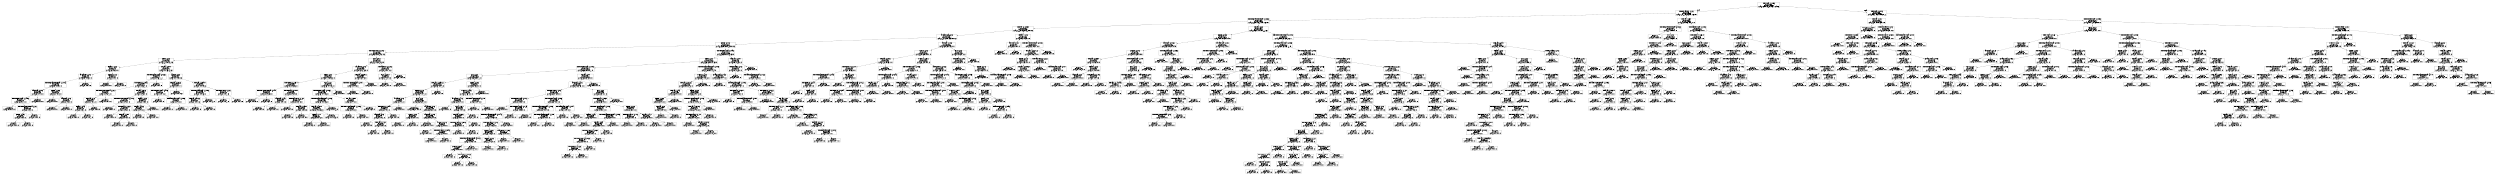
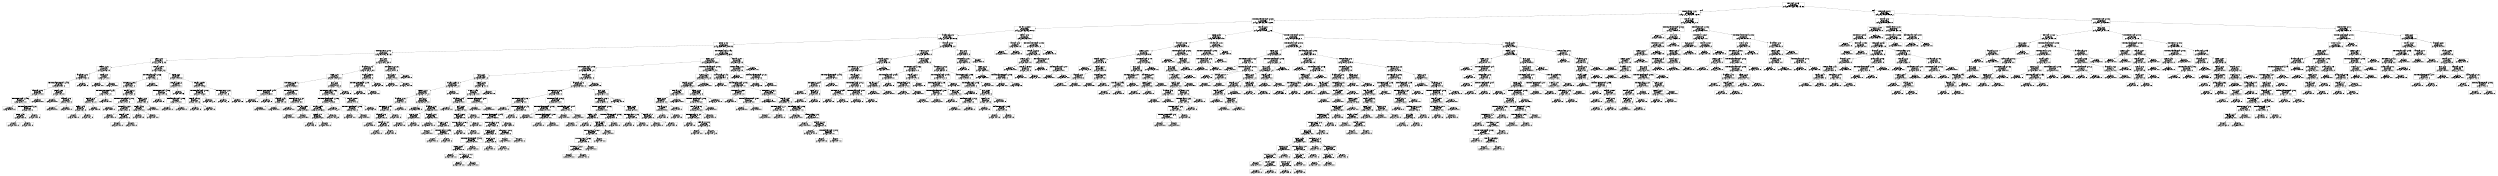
node "gini = 0.0 samples = 5 value = [0, 9, 0, 0, 0]": removed
